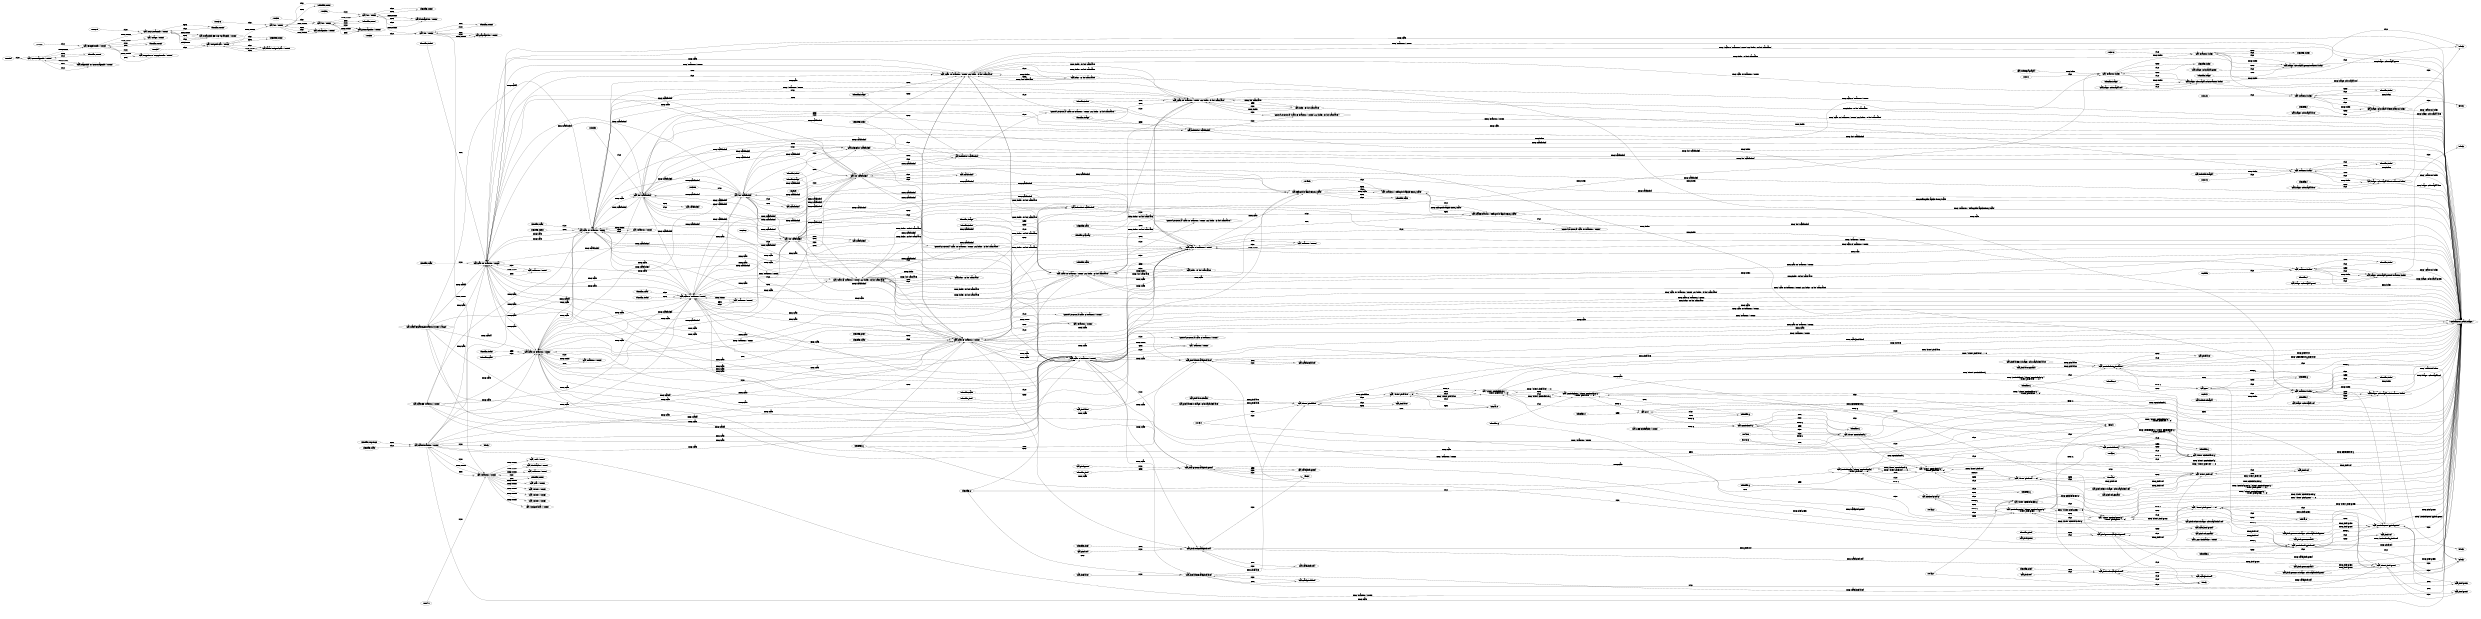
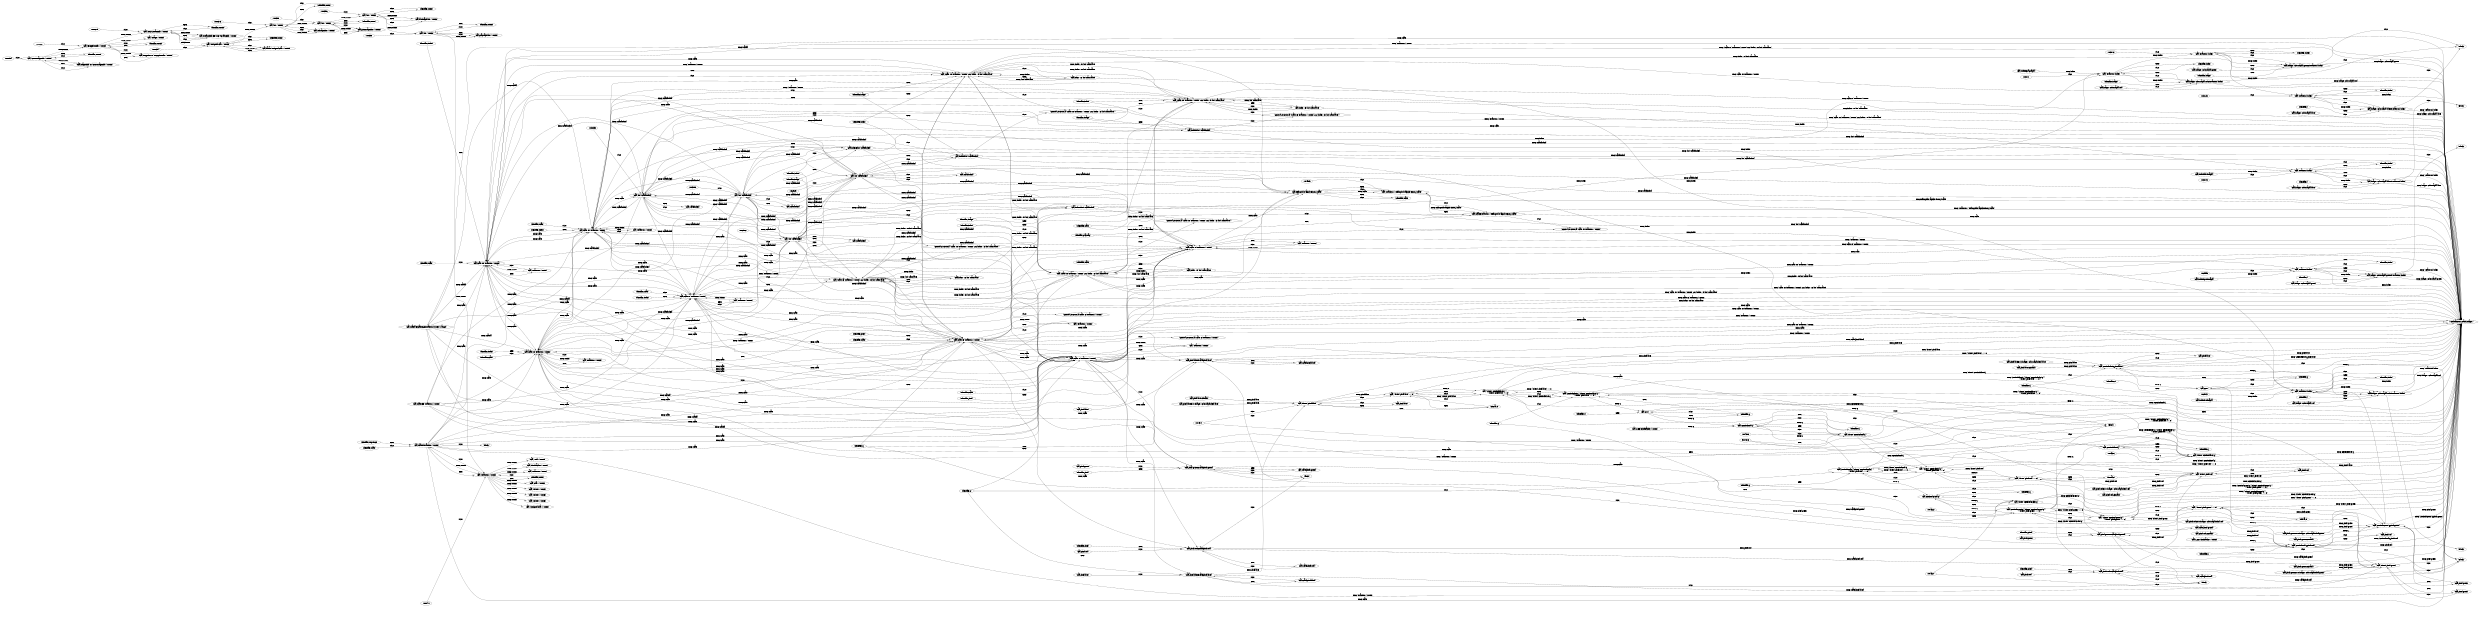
edge "(Call,scale[i]=ScaleAnyToQuantum((size_t) i,range))" -> "(Call,RelinquishMagickMemory(scale))": added, label "DDG: scale[i]"
node "(Call,index=greenmap[i])": added
edge "(Call,(size_t) pixel.blue)" -> "(MethodReturn,static Image *)": label "DDG: int.blue" -> "DDG: pixel.blue"
edge "(Call,(size_t) pixel.red)" -> "(MethodReturn,static Image *)": label "DDG: pixel.red" -> "DDG: pixel.value"
